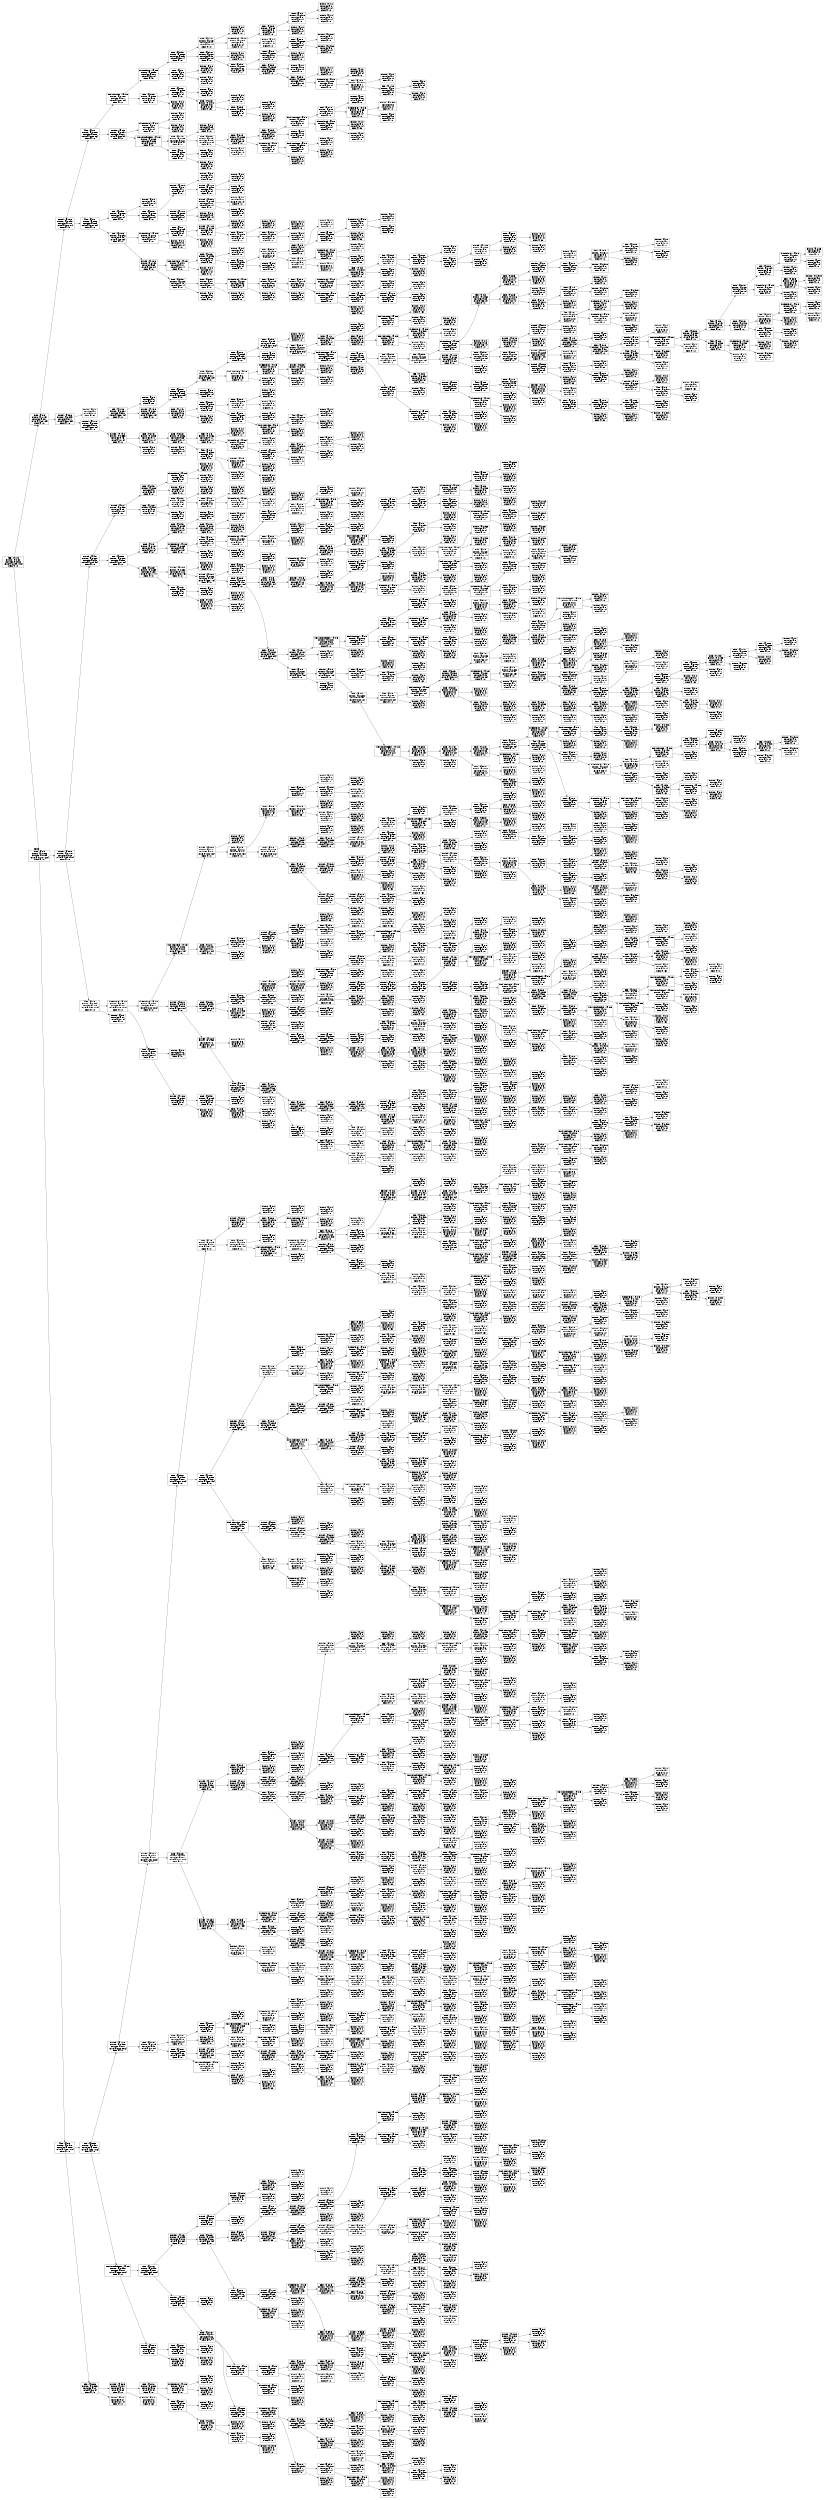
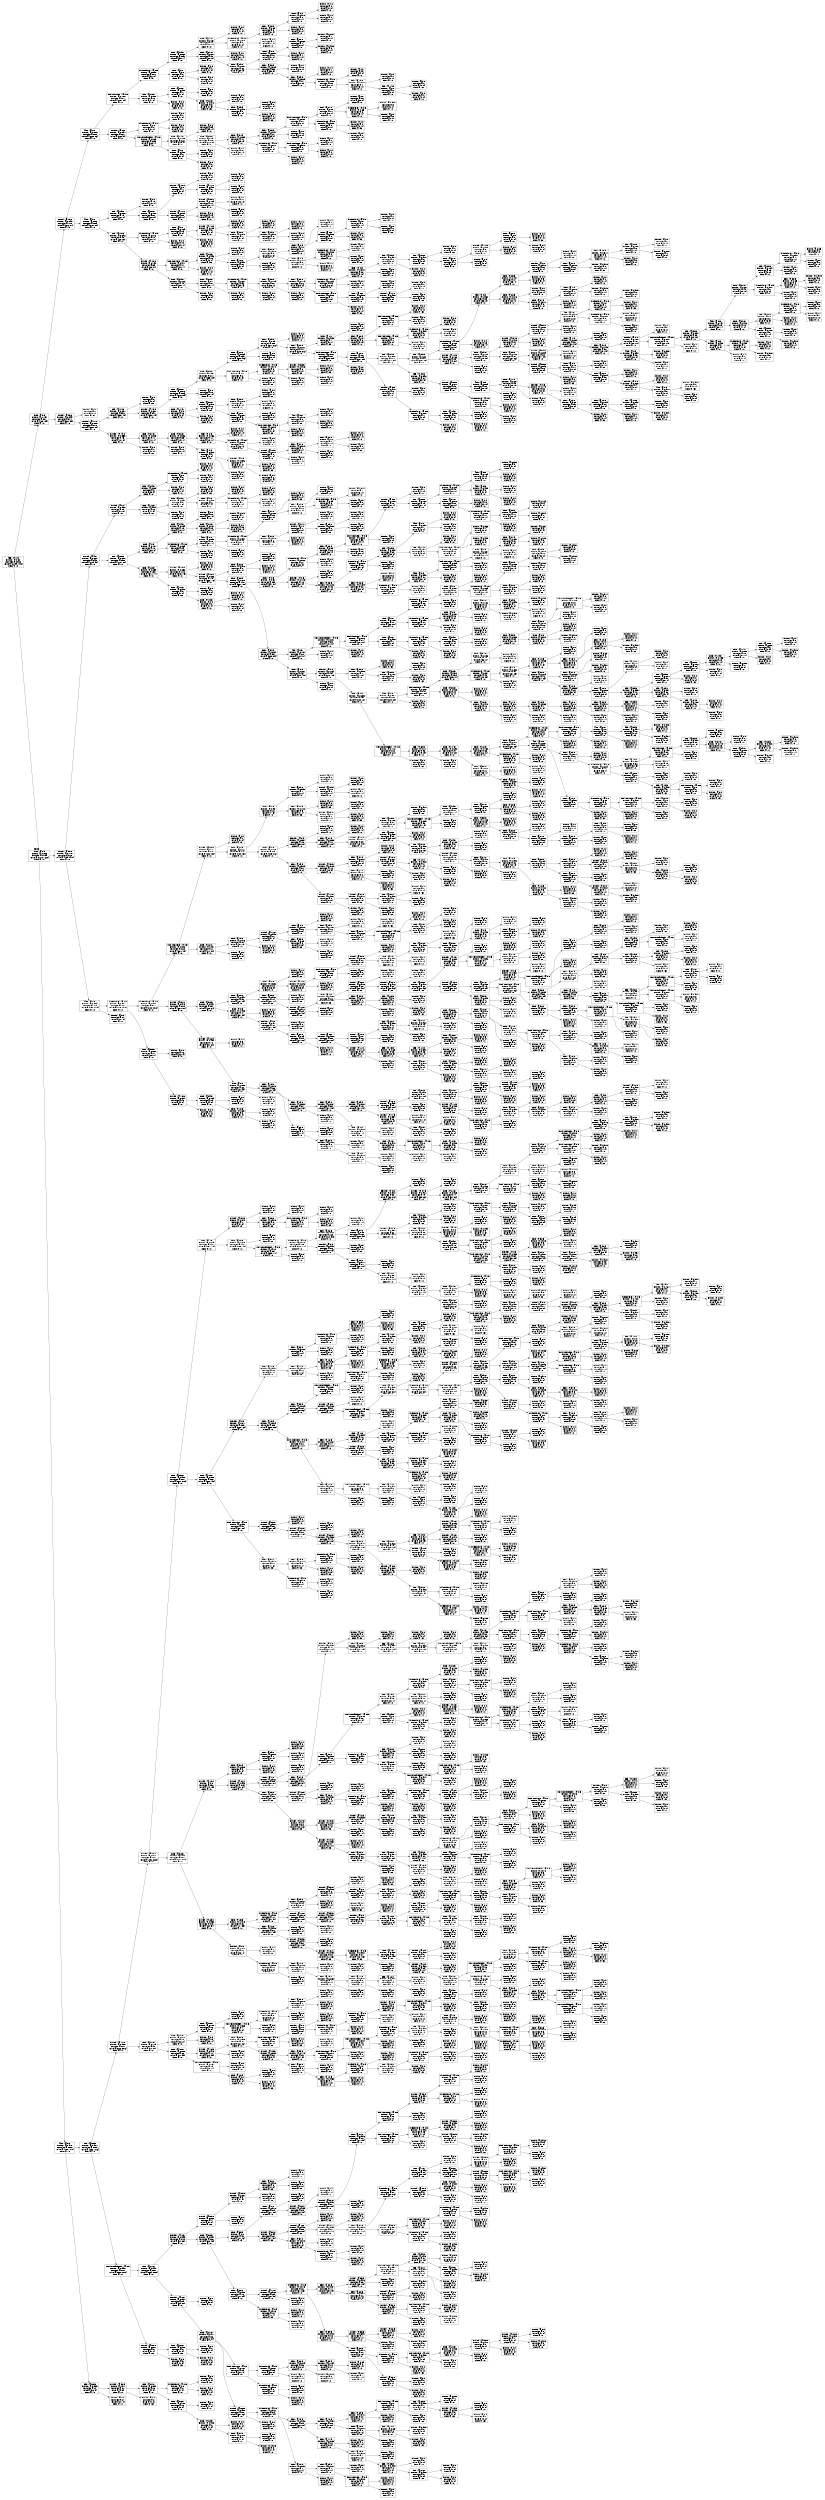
node "entropy = 0.954 samples = 8 value = [3, 5] class = Yes": added
node "entropy = 0.954 samples = 16 value = [10, 6] death = No": label "entropy = 0.954 samples = 16 value = [10, 6] death = No" -> "entropy = 0.954 samples = 16 value = [10, 6] class = No"
node "entropy = 0.503 samples = 18 value = [16, 2] class = No": label "entropy = 0.503 samples = 18 value = [16, 2] class = No" -> "entropy = 0.503 samples = 18 value = [16, 2] age = No"
